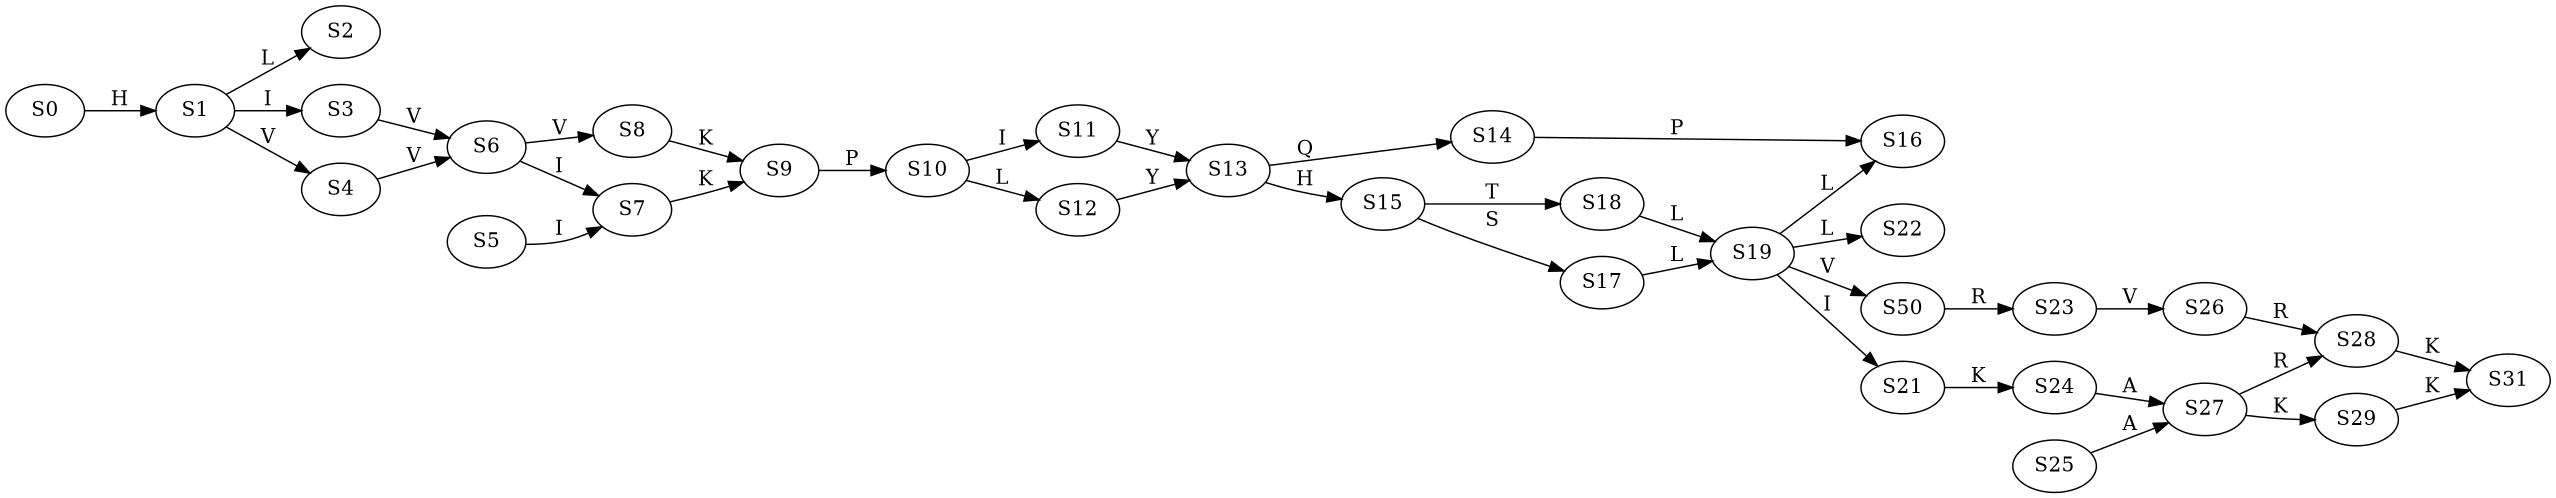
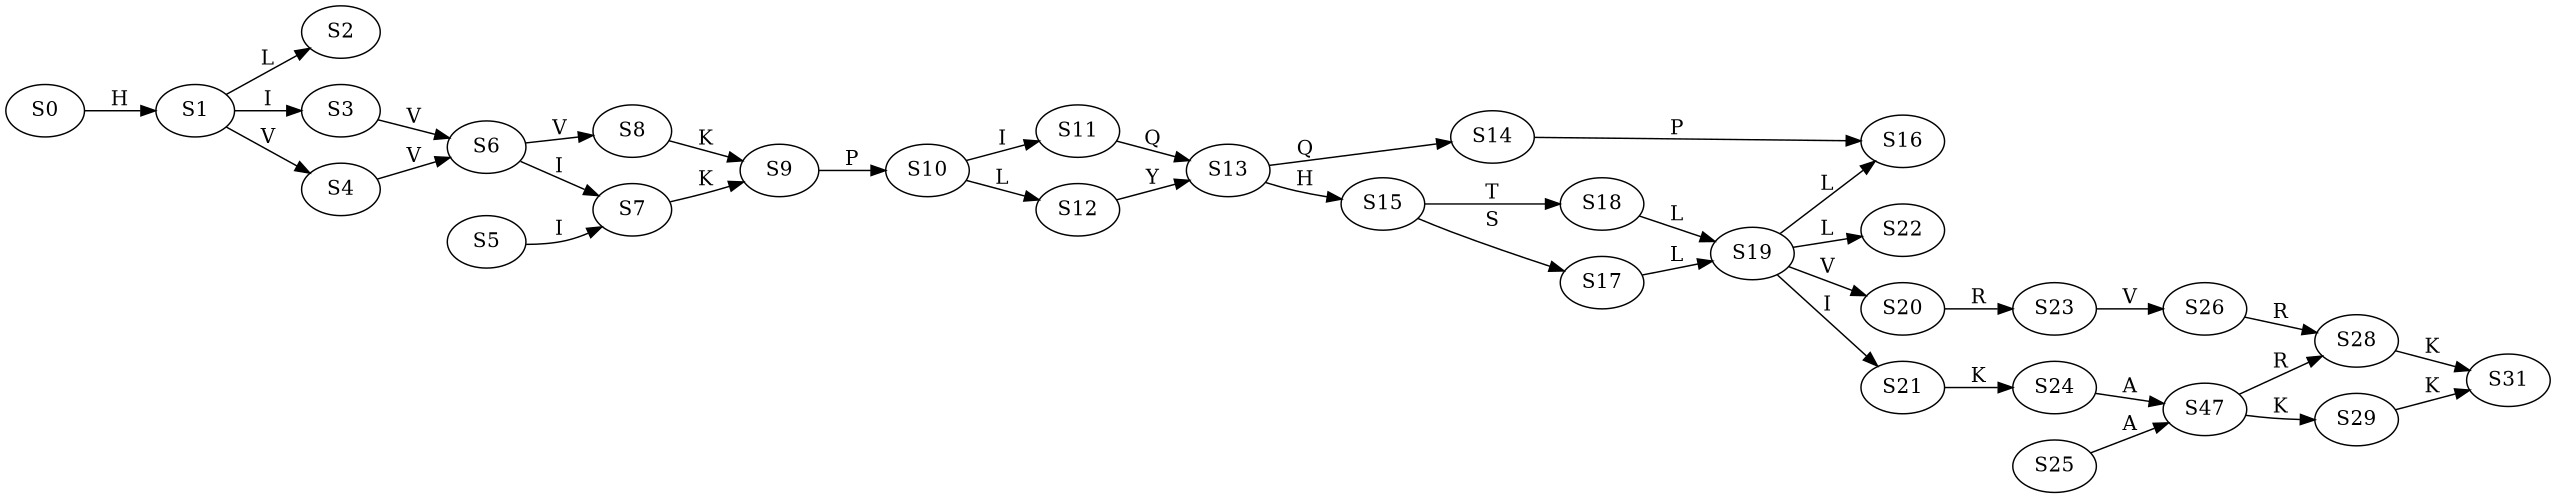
edge "S11" -> "S13": label "Y" -> "Q"
node "S50": label "S50" -> "S20"
node "S27": label "S27" -> "S47"
